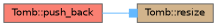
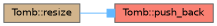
edge "Tomb::push_back" -> "Tomb::resize": reversed
